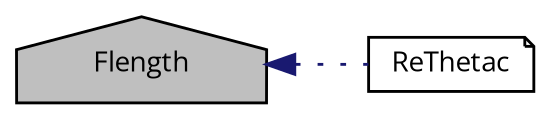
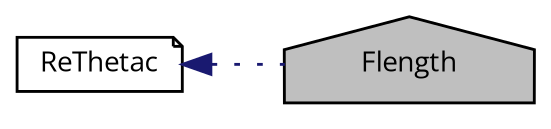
edge "ReThetac" -> "Flength": reversed
